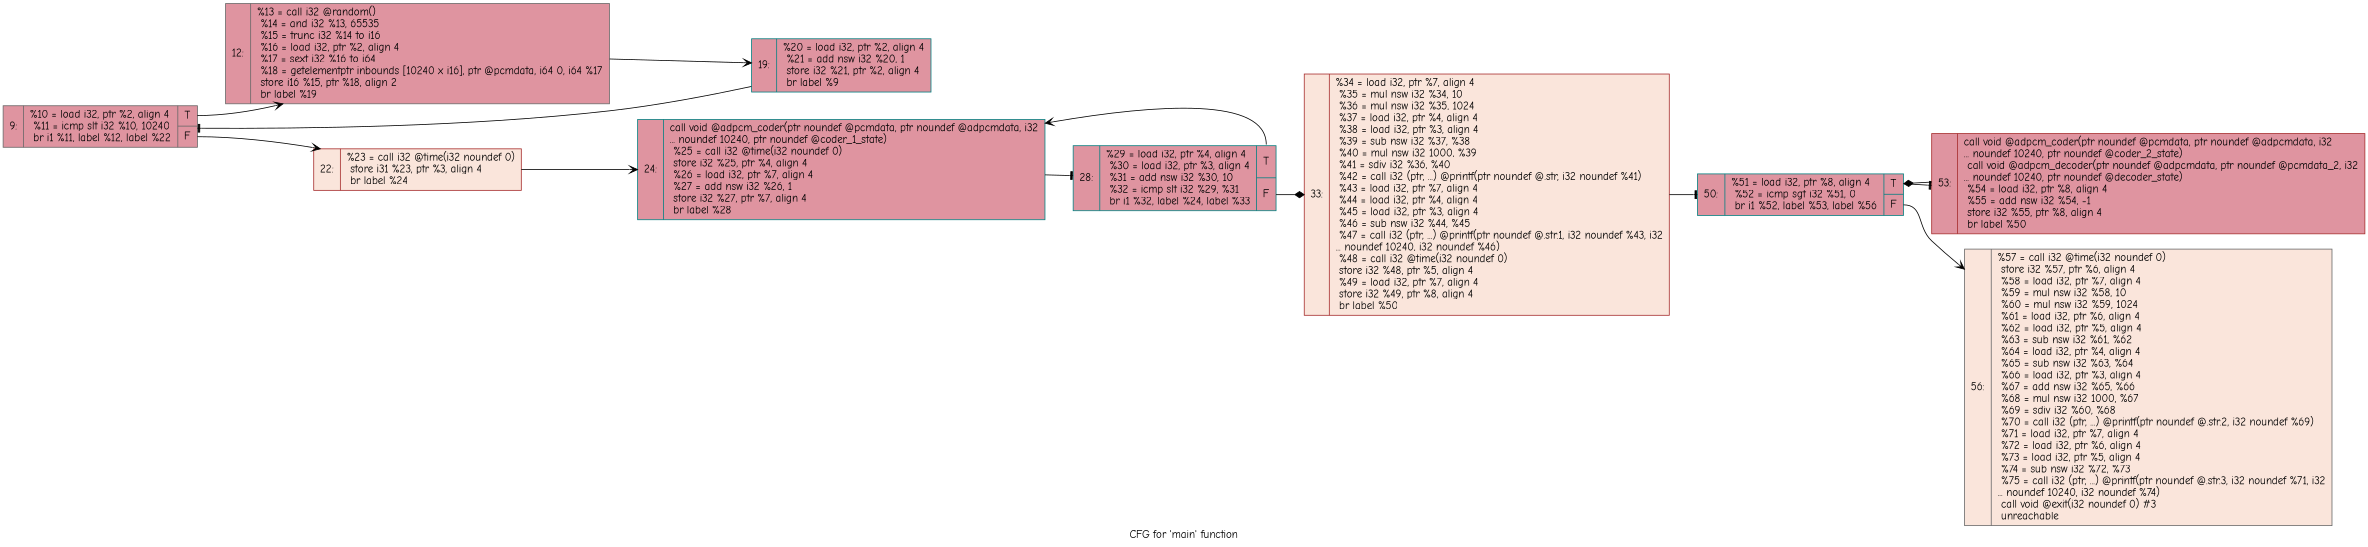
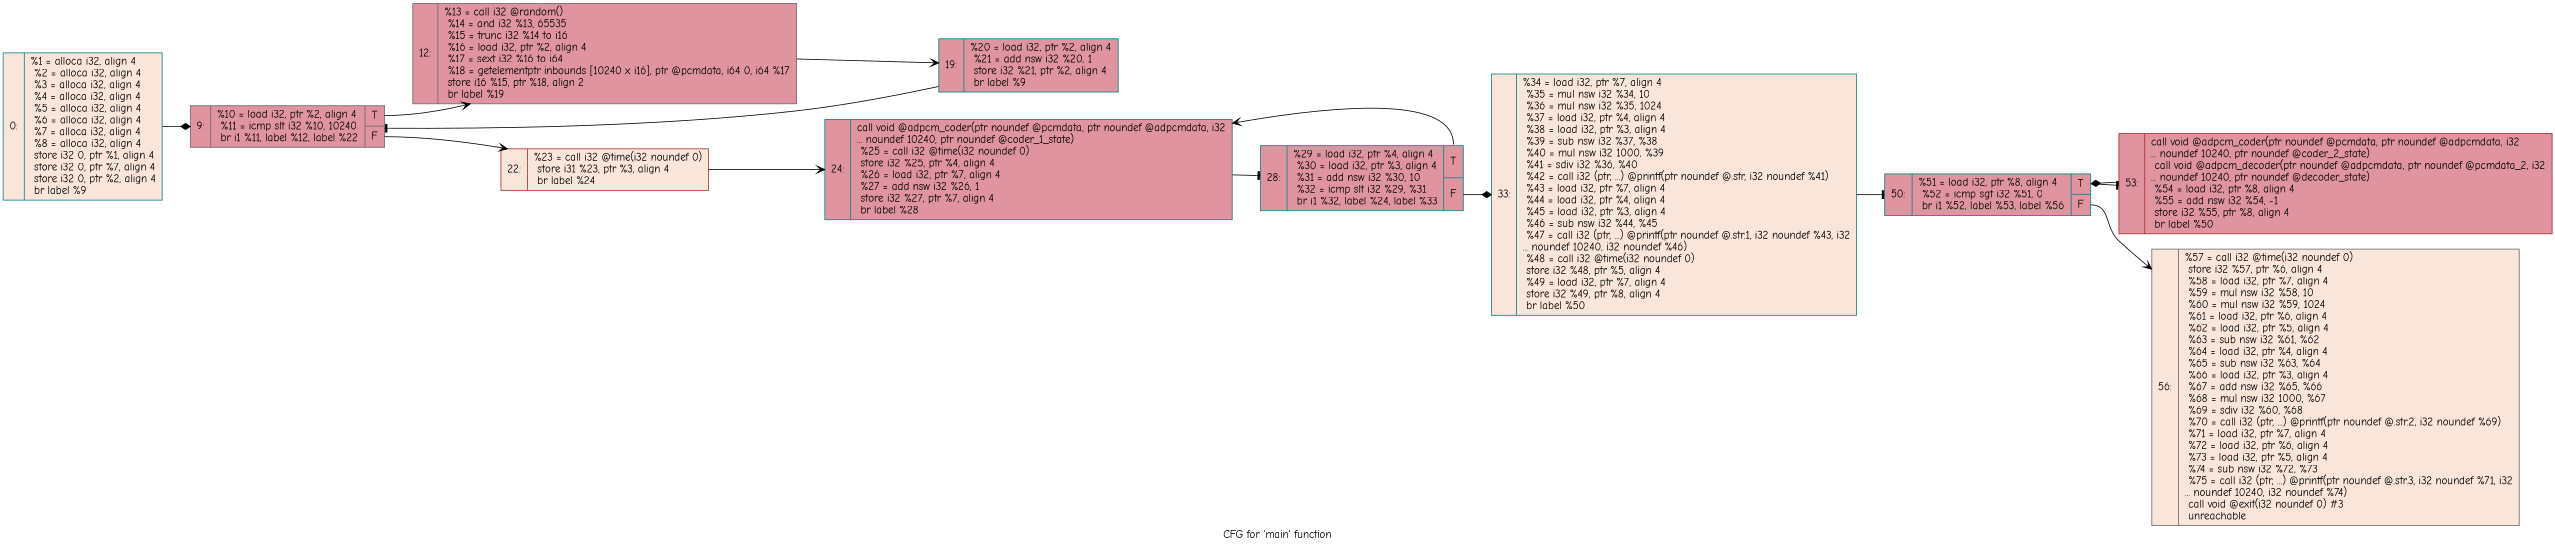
node "0:": added
node "33:": color brown -> teal
